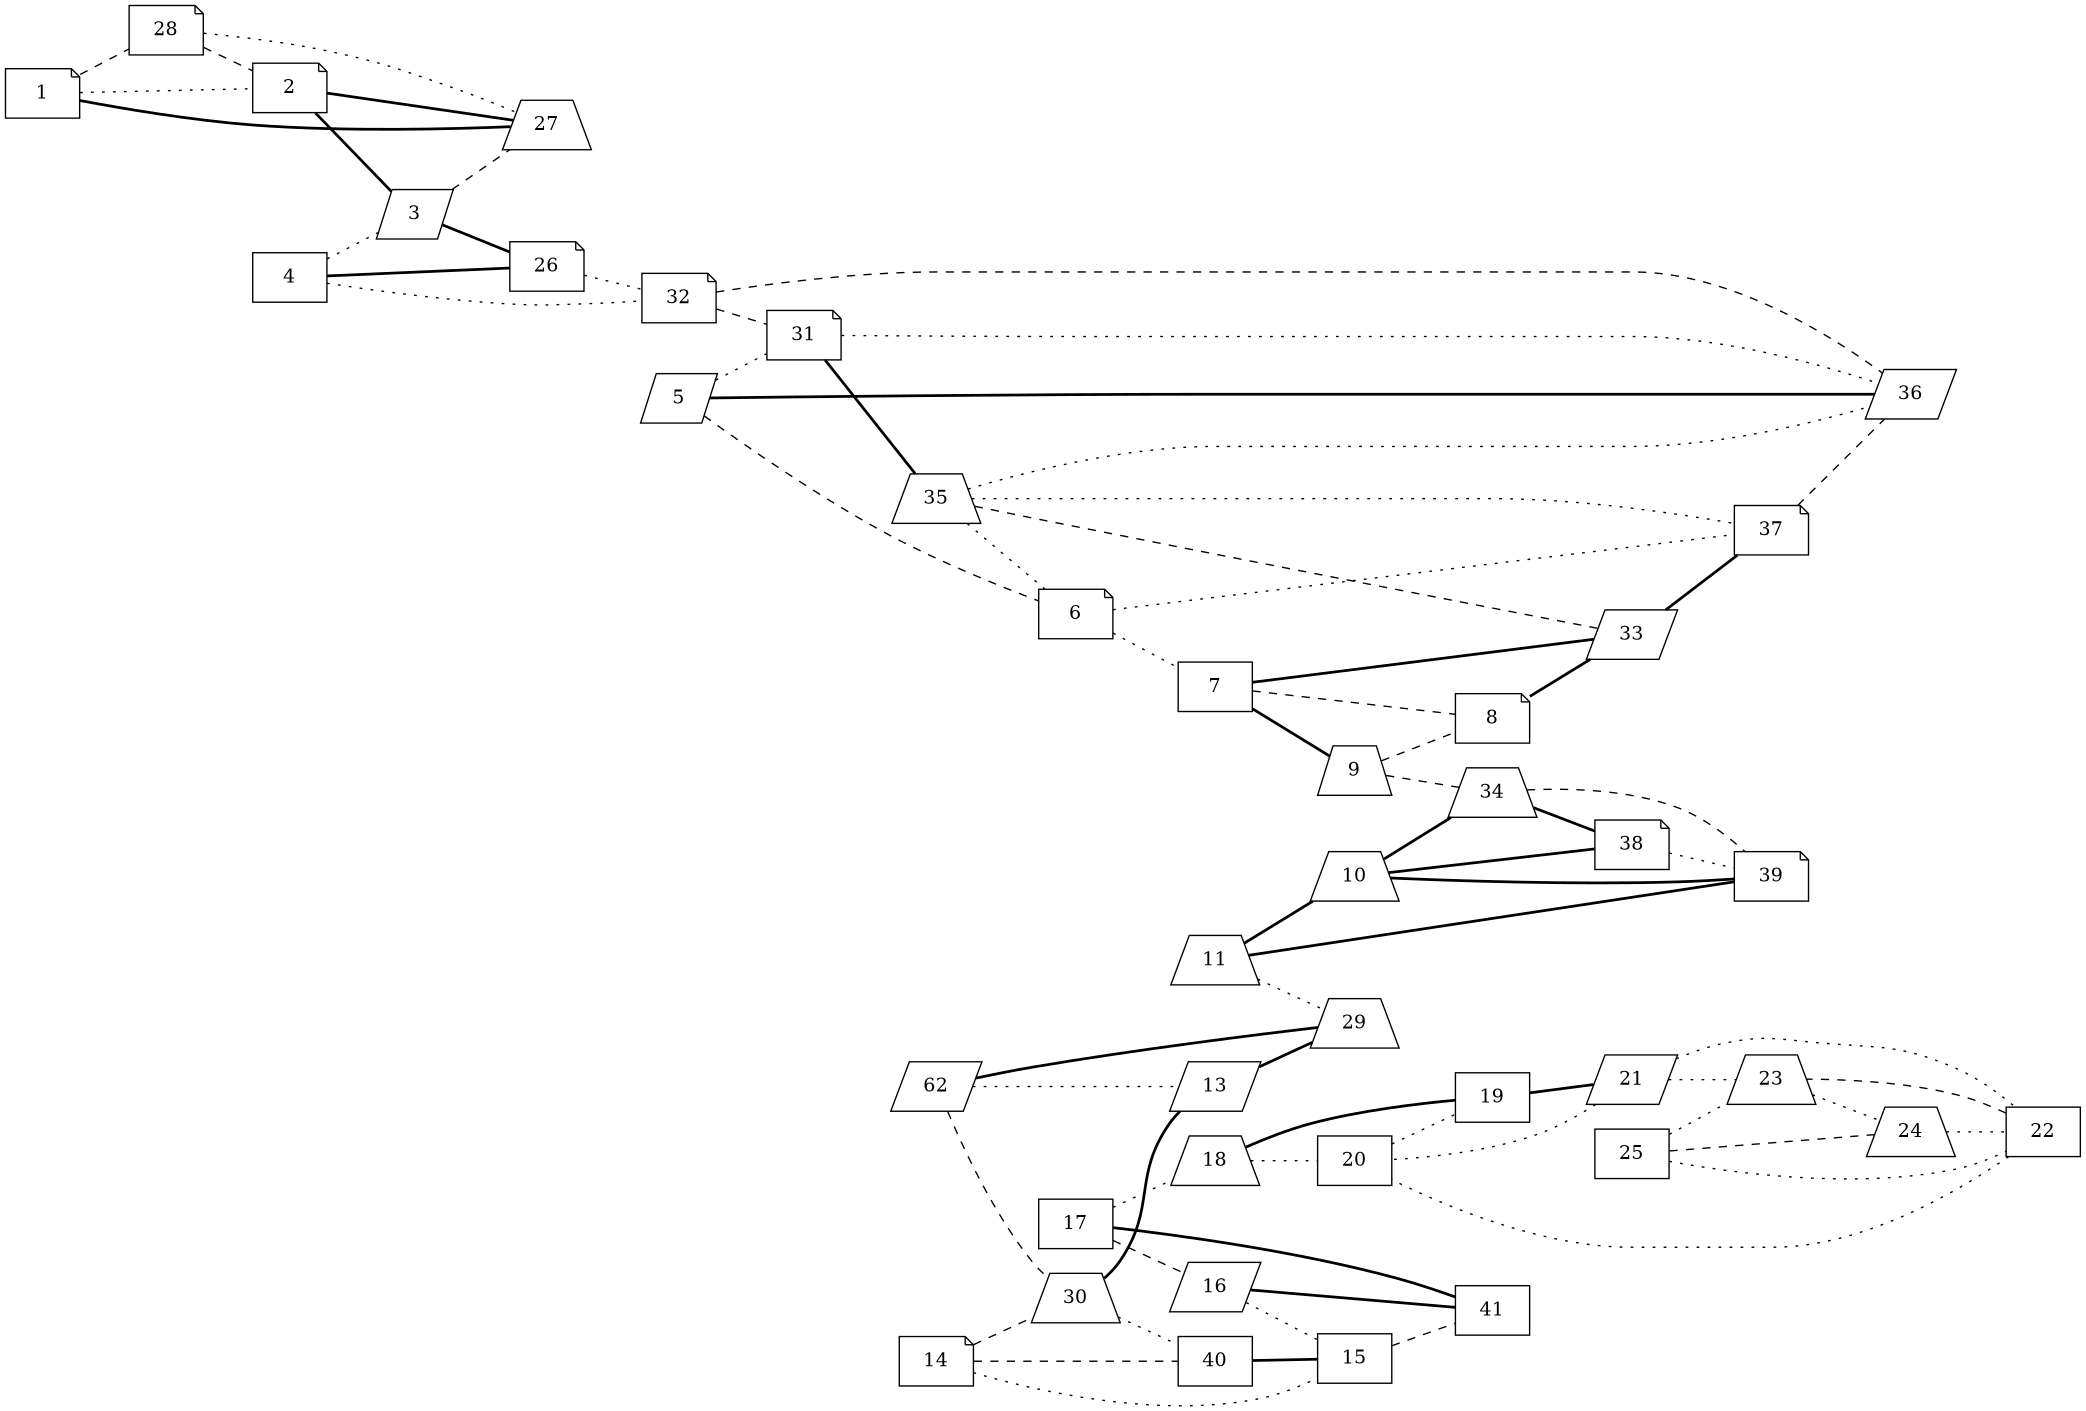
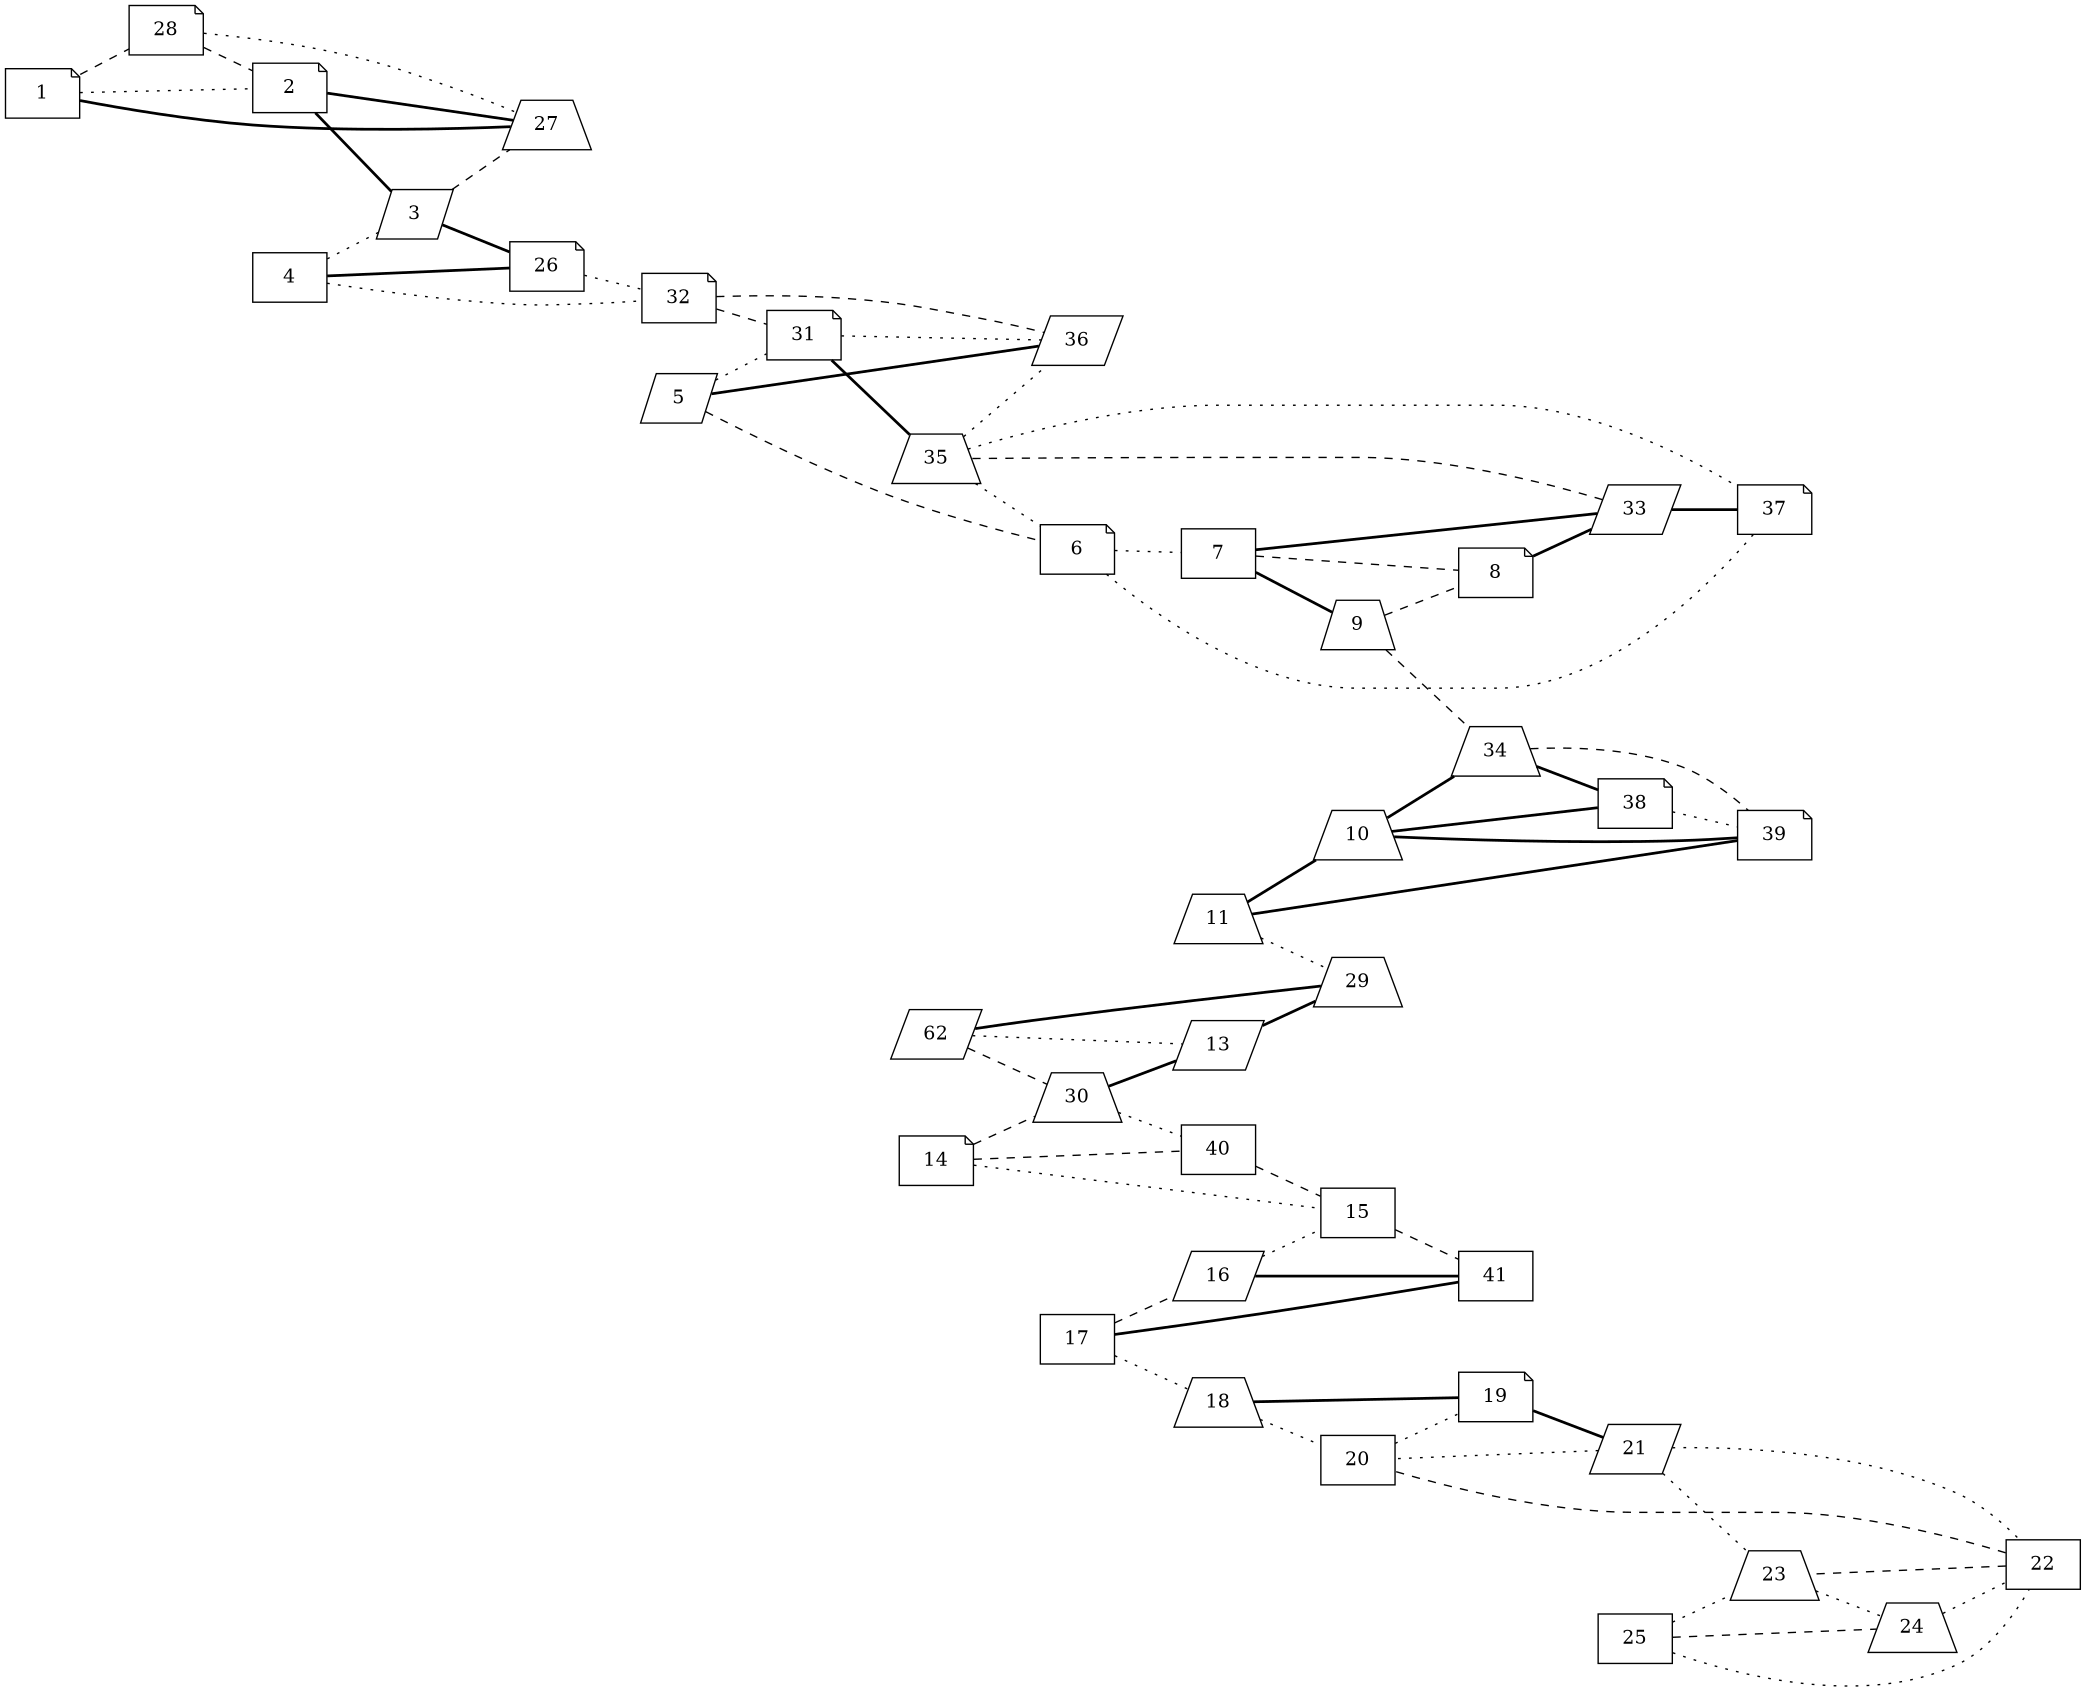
edge "36" -- "37": removed
node "19": shape box -> note
edge "22" -- "20": style dotted -> dashed
edge "15" -- "40": style bold -> dashed
